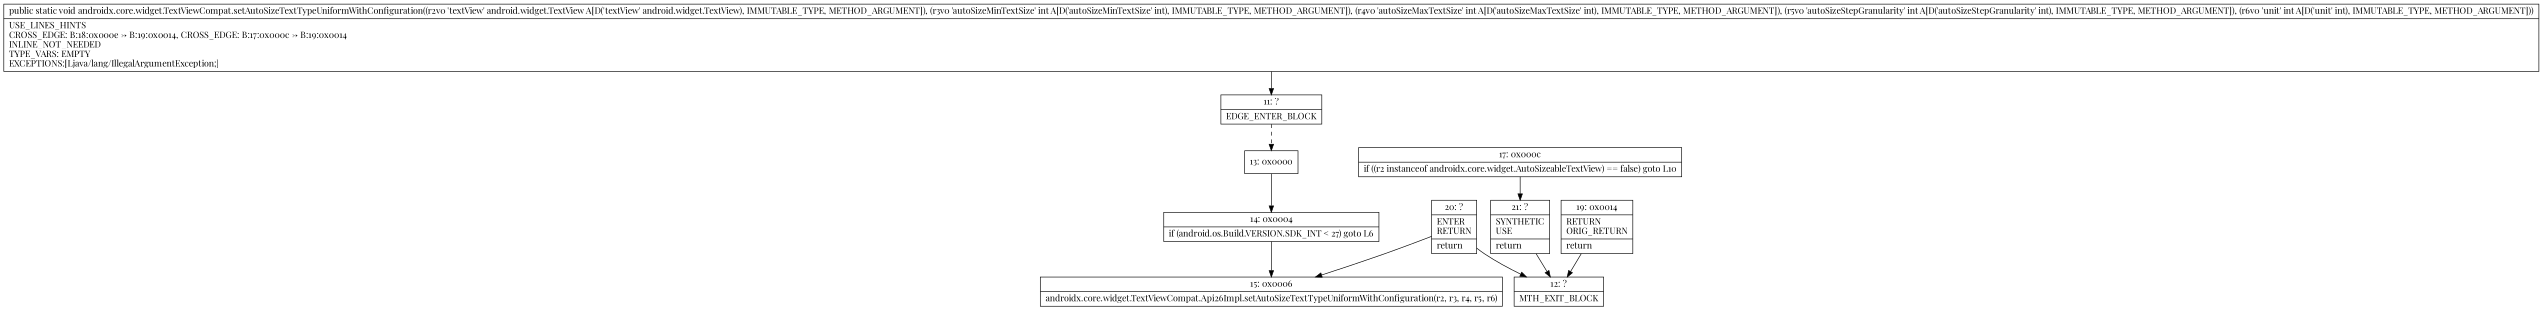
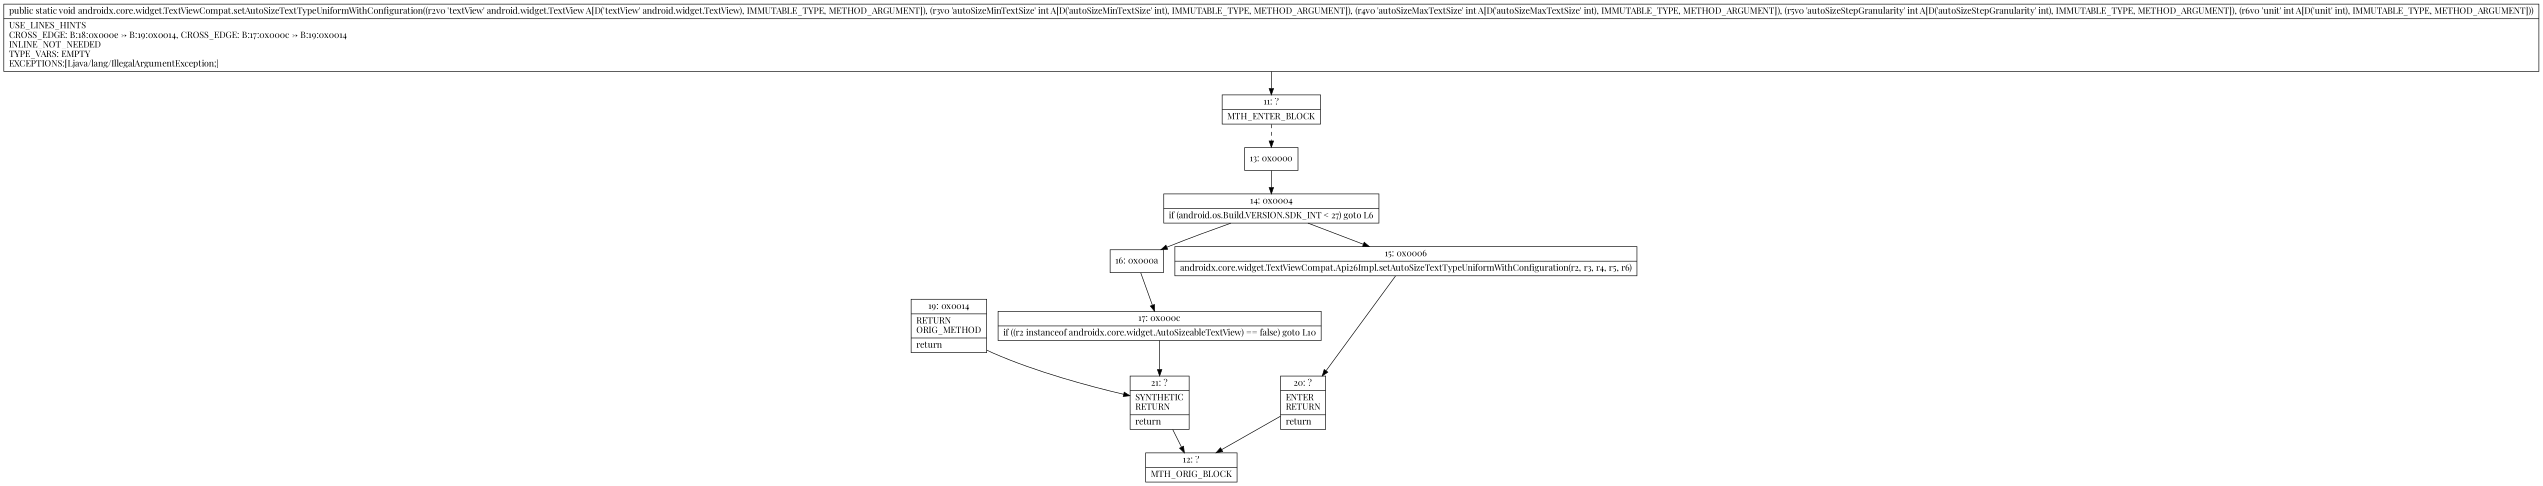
node "11: ?": text "EDGE_ENTER_BLOCK" -> "MTH_ENTER_BLOCK"
node "21: ?": text "USE" -> "RETURN"
node "19: 0x0014": text "ORIG_RETURN" -> "ORIG_METHOD"
edge "20: ?" -> "15: 0x0006": reversed
node "16: 0x000a": added
edge "19: 0x0014" -> "12: ?": now "19: 0x0014" -> "21: ?"
node "12: ?": text "MTH_EXIT_BLOCK" -> "MTH_ORIG_BLOCK"
